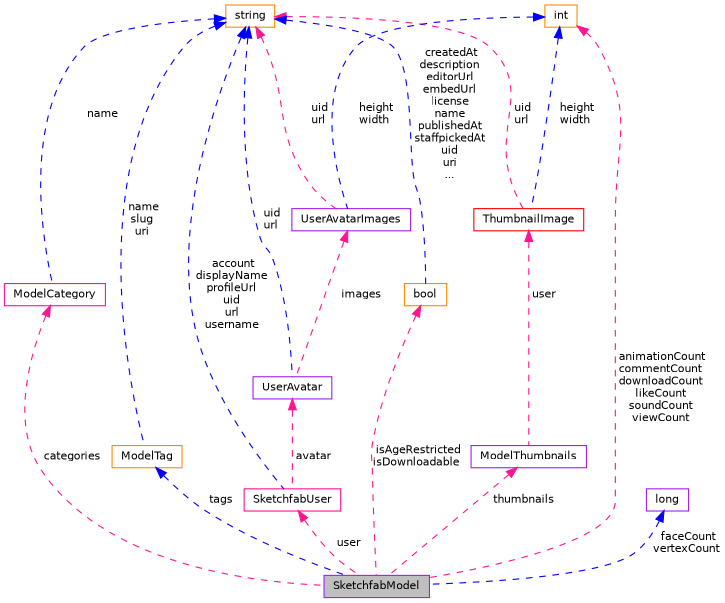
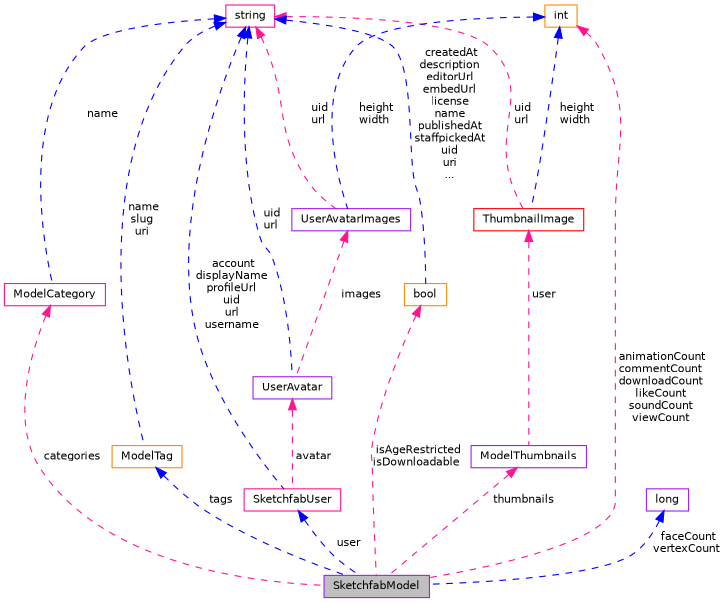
node "string": color darkorange -> deeppink
edge "SketchfabModel" -> "SketchfabUser": color deeppink -> blue
